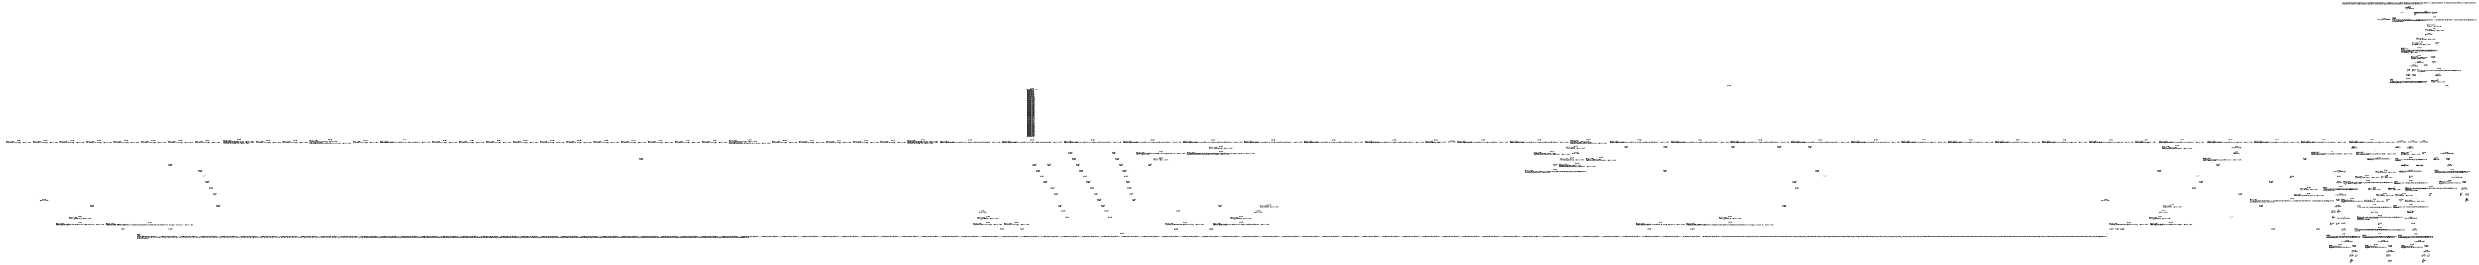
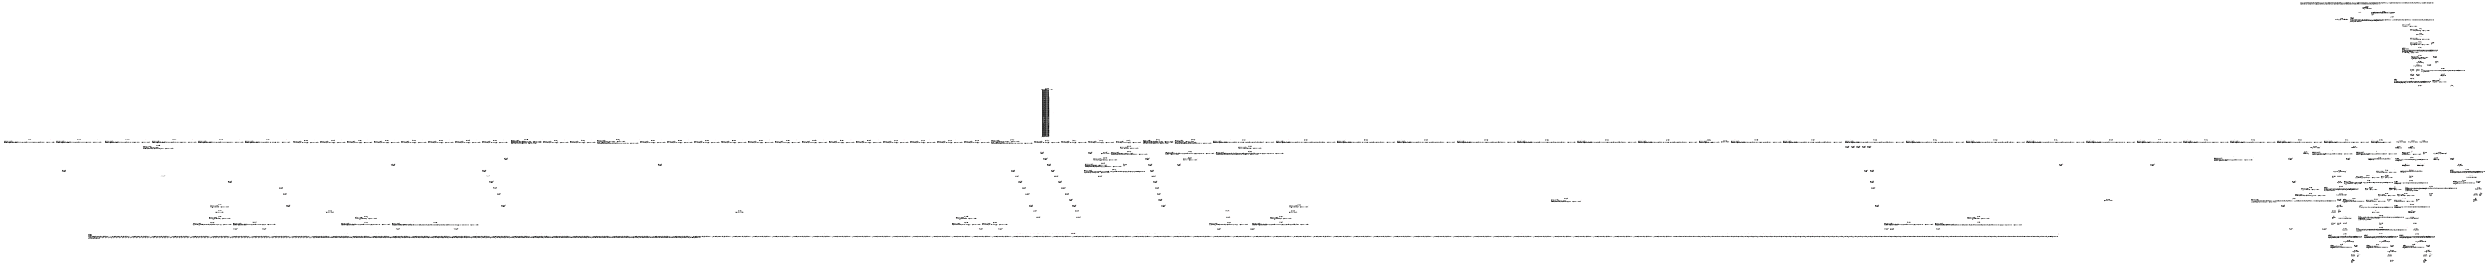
node "262: 0x000e": added
